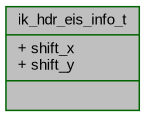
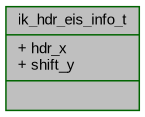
node "ik_hdr_eis_info_t": text "+ shift_x" -> "+ hdr_x"
